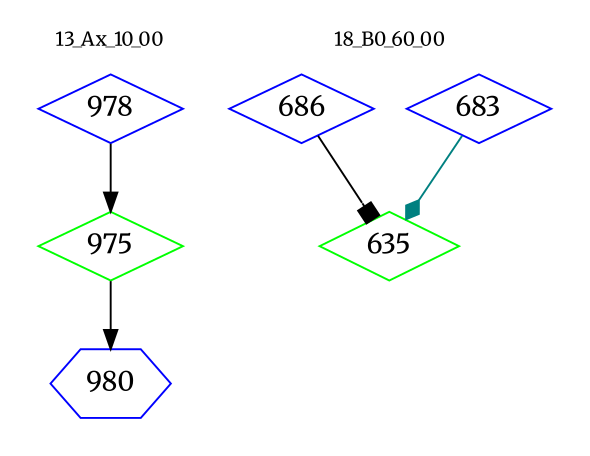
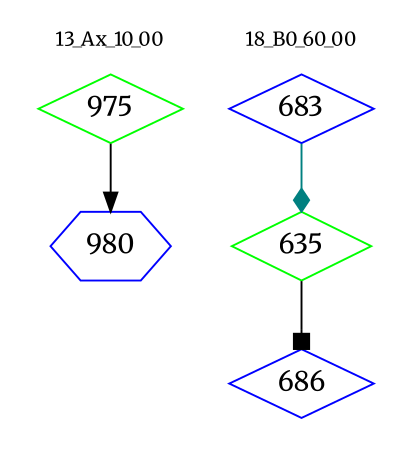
node "978": removed
edge "686" -> "635": reversed
